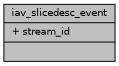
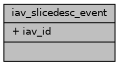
node "iav_slicedesc_event": text "+ stream_id" -> "+ iav_id"
